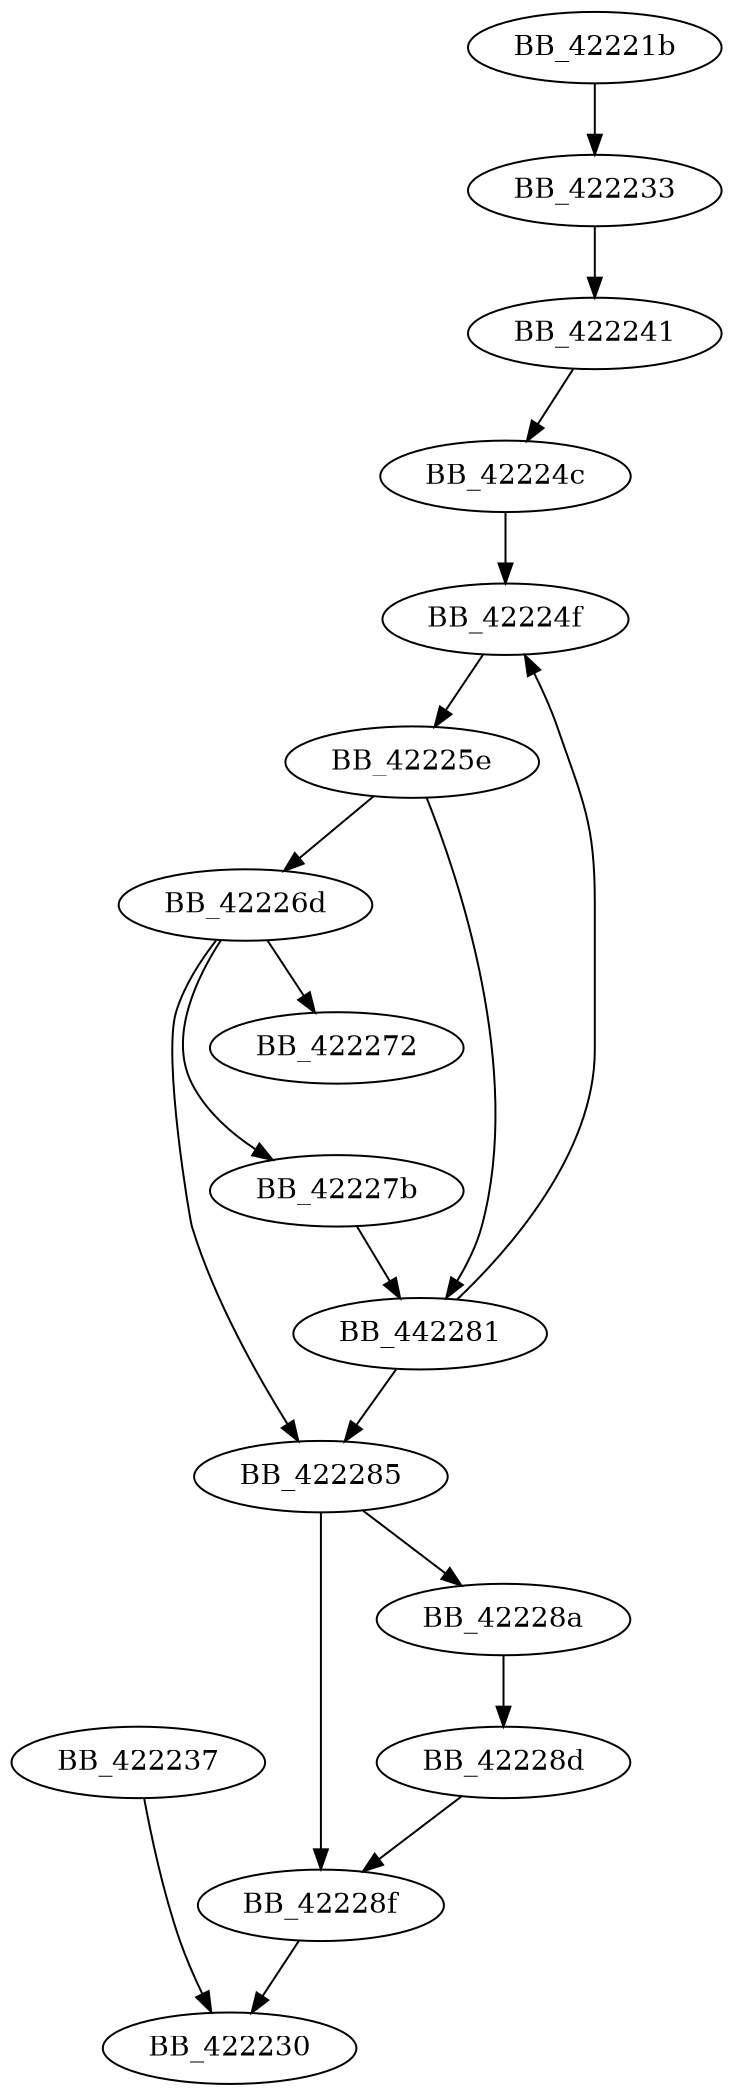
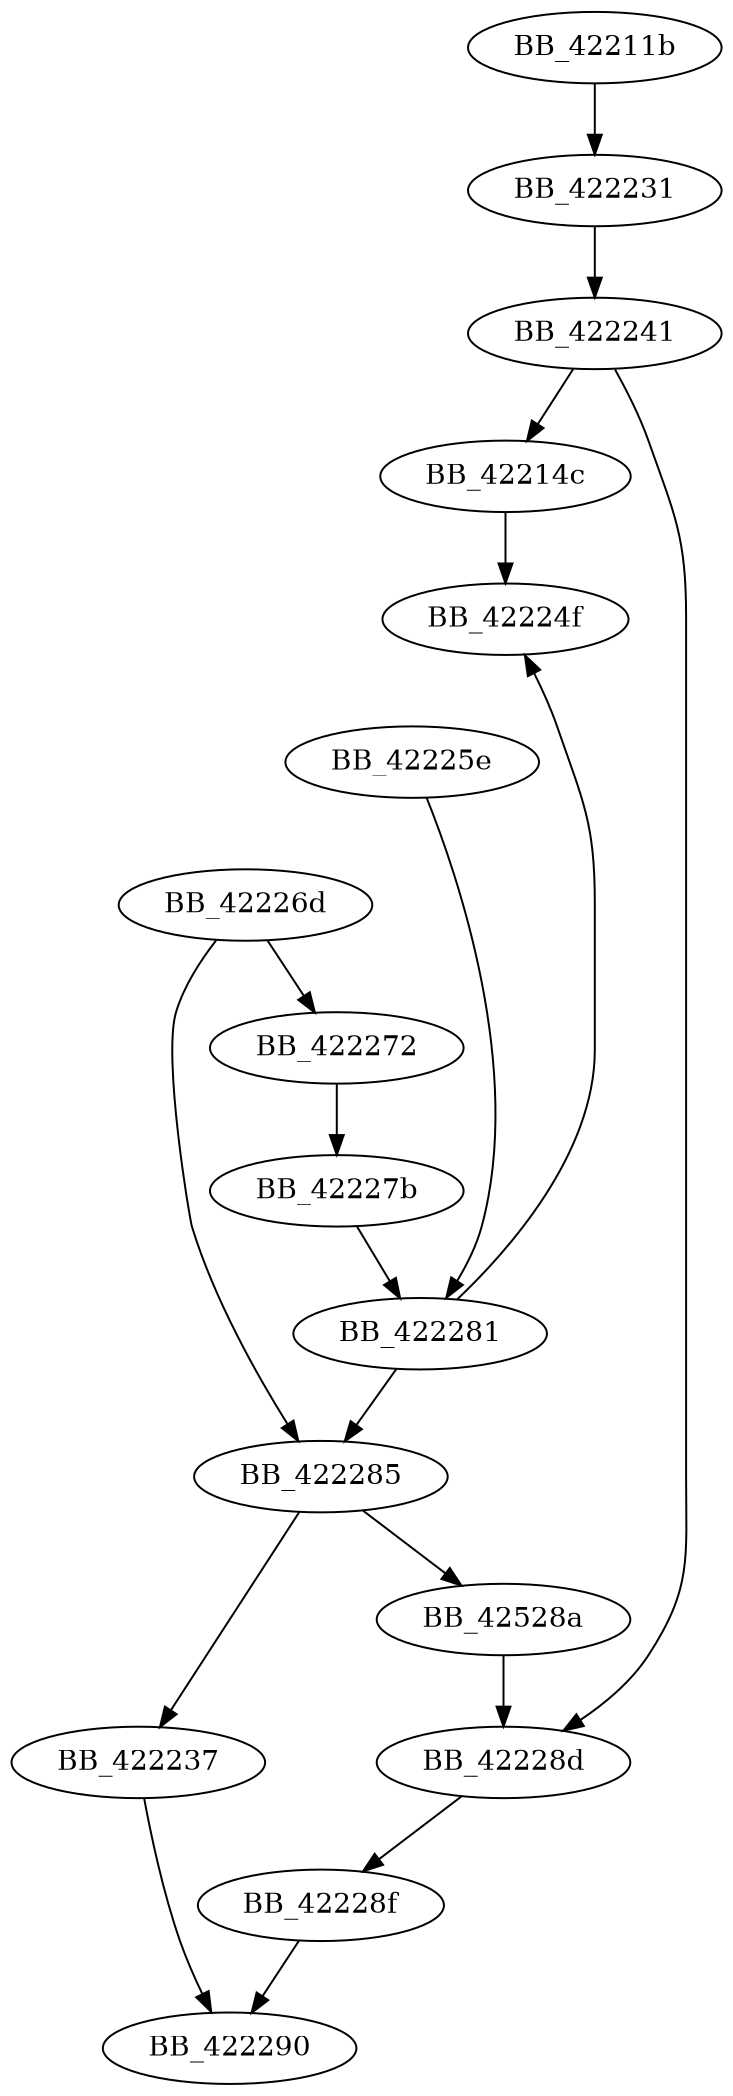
node "BB_42221b": label "BB_42221b" -> "BB_42211b"
node "BB_422233": label "BB_422233" -> "BB_422231"
node "BB_42224c": label "BB_42224c" -> "BB_42214c"
edge "BB_42224f" -> "BB_42225e": removed
edge "BB_42225e" -> "BB_42226d": removed
edge "BB_422241" -> "BB_42228d": added
edge "BB_42226d" -> "BB_42227b": now "BB_422272" -> "BB_42227b"
node "BB_442281": label "BB_442281" -> "BB_422281"
node "BB_42228a": label "BB_42228a" -> "BB_42528a"
edge "BB_422285" -> "BB_42228f": now "BB_422285" -> "BB_422237"
node "BB_422230": label "BB_422230" -> "BB_422290"
